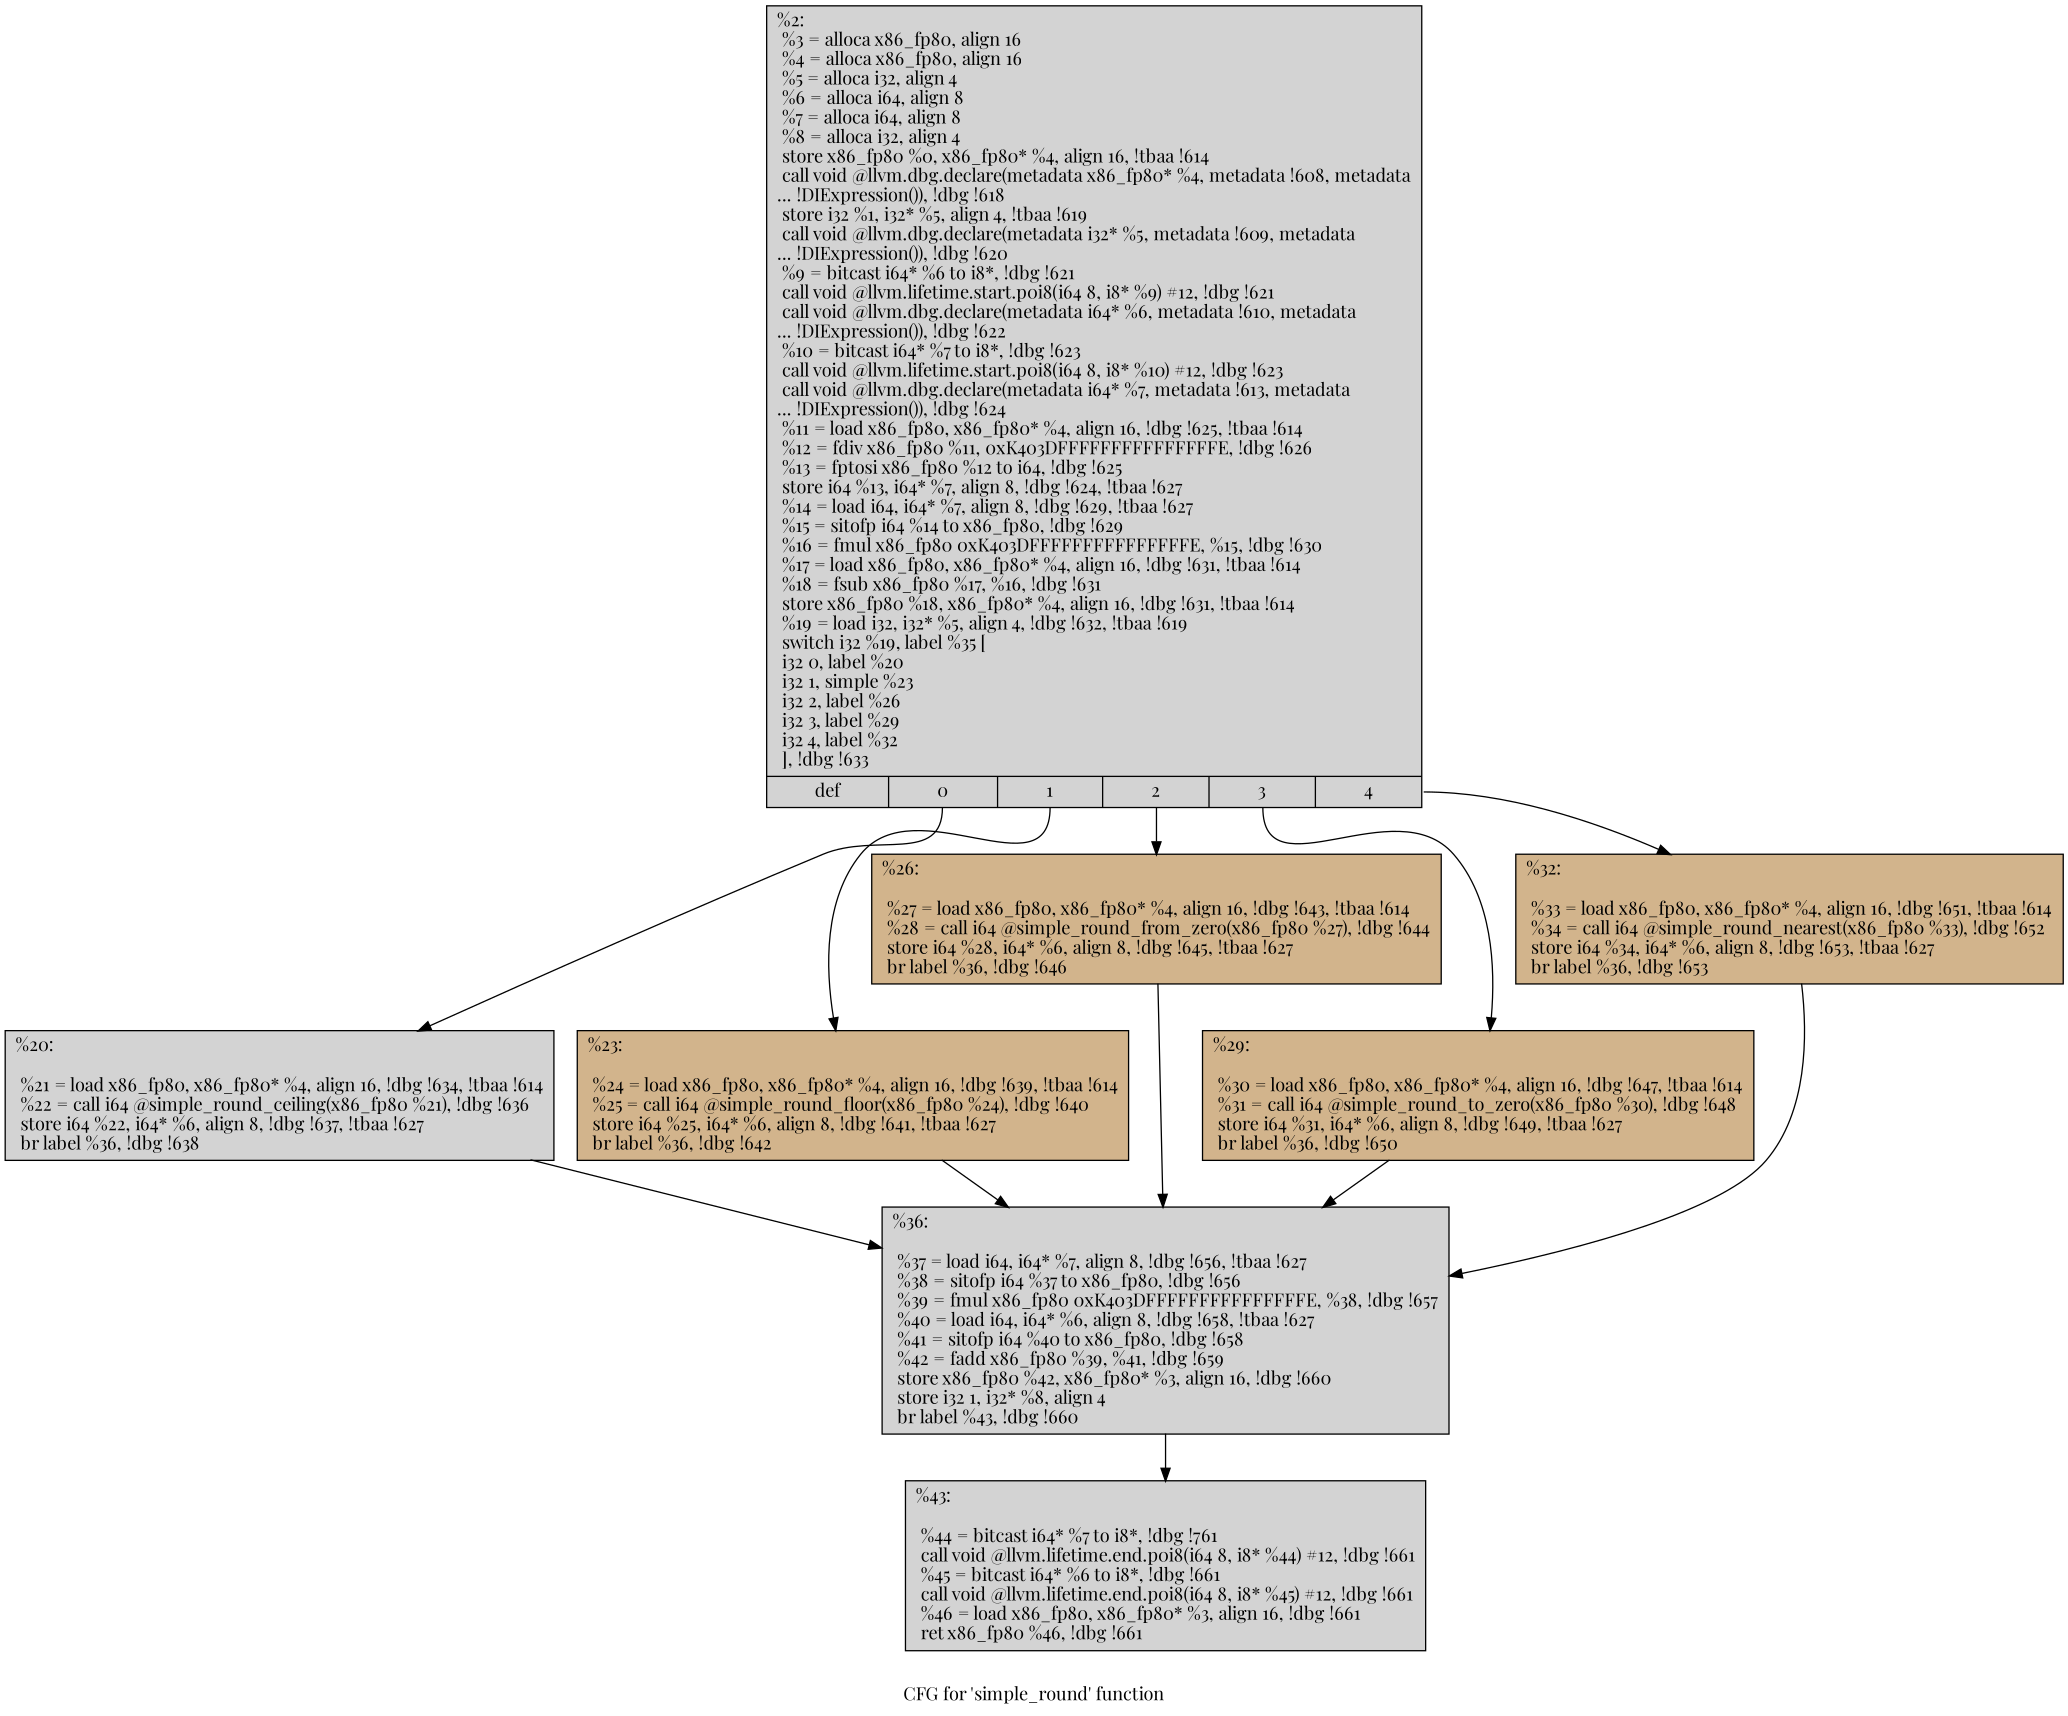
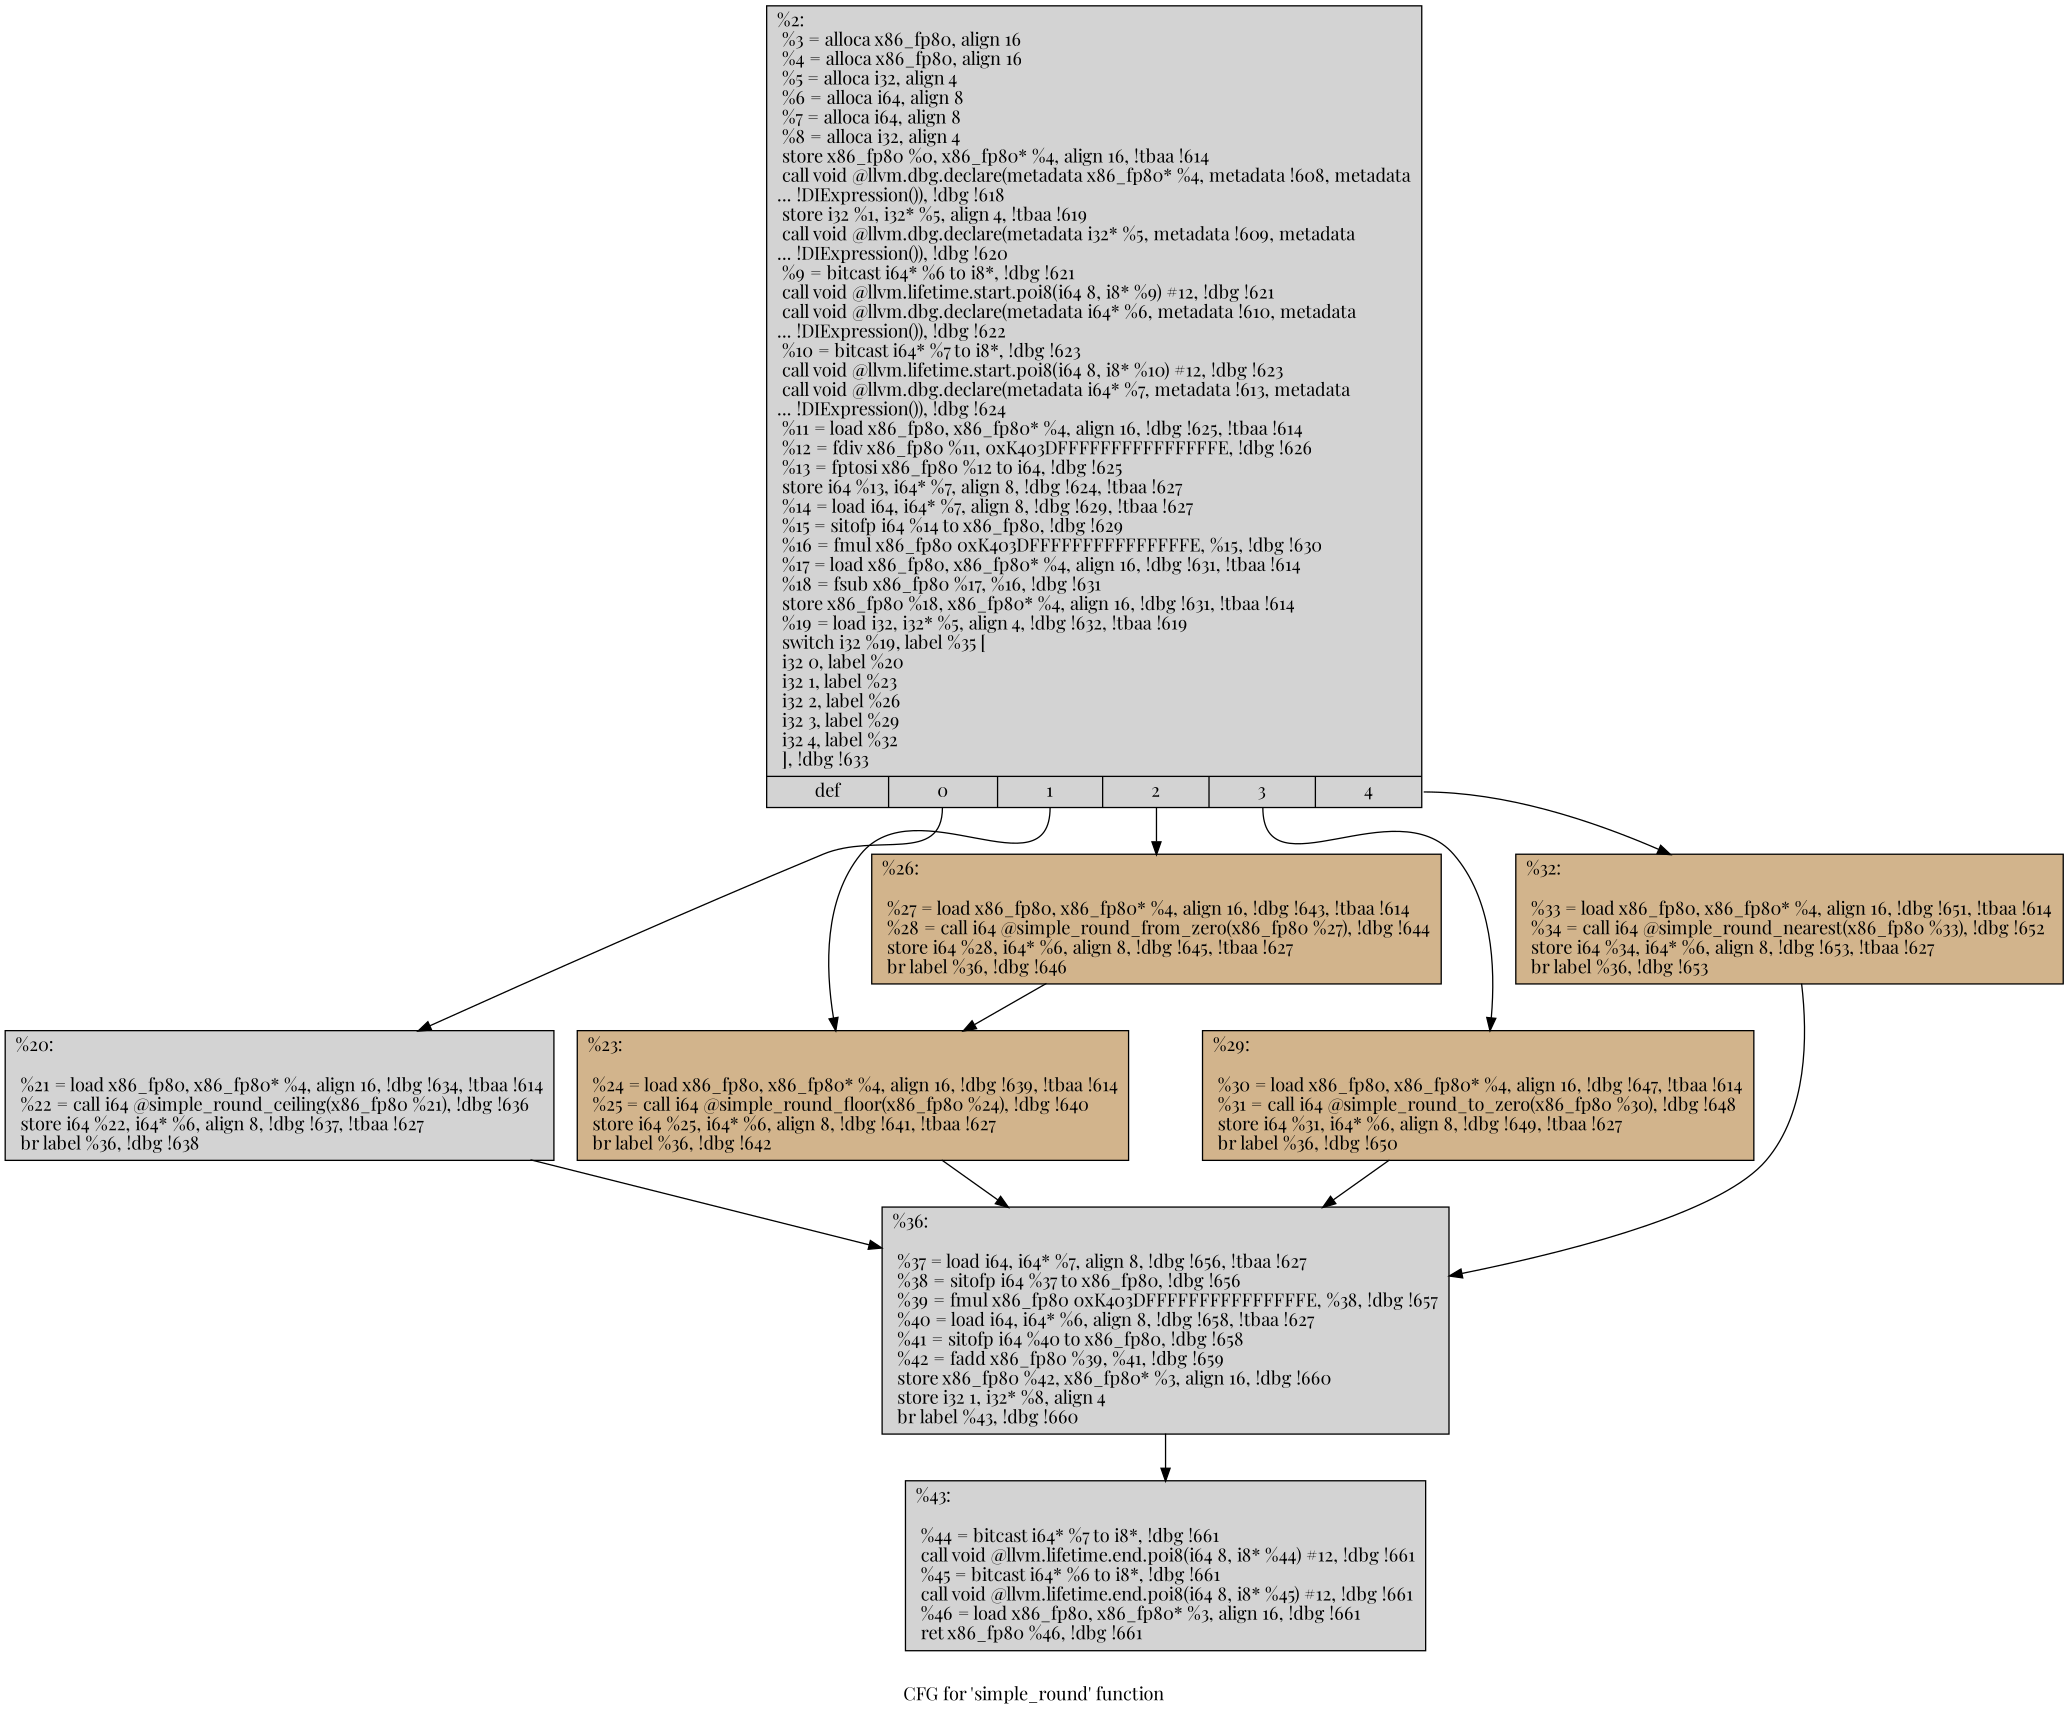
node "%2:": text "i32 1, simple %23" -> "i32 1, label %23"
edge "%26:" -> "%36:": now "%26:" -> "%23:"
node "%43:": text "%44 = bitcast i64* %7 to i8*, !dbg !761" -> "%44 = bitcast i64* %7 to i8*, !dbg !661"
